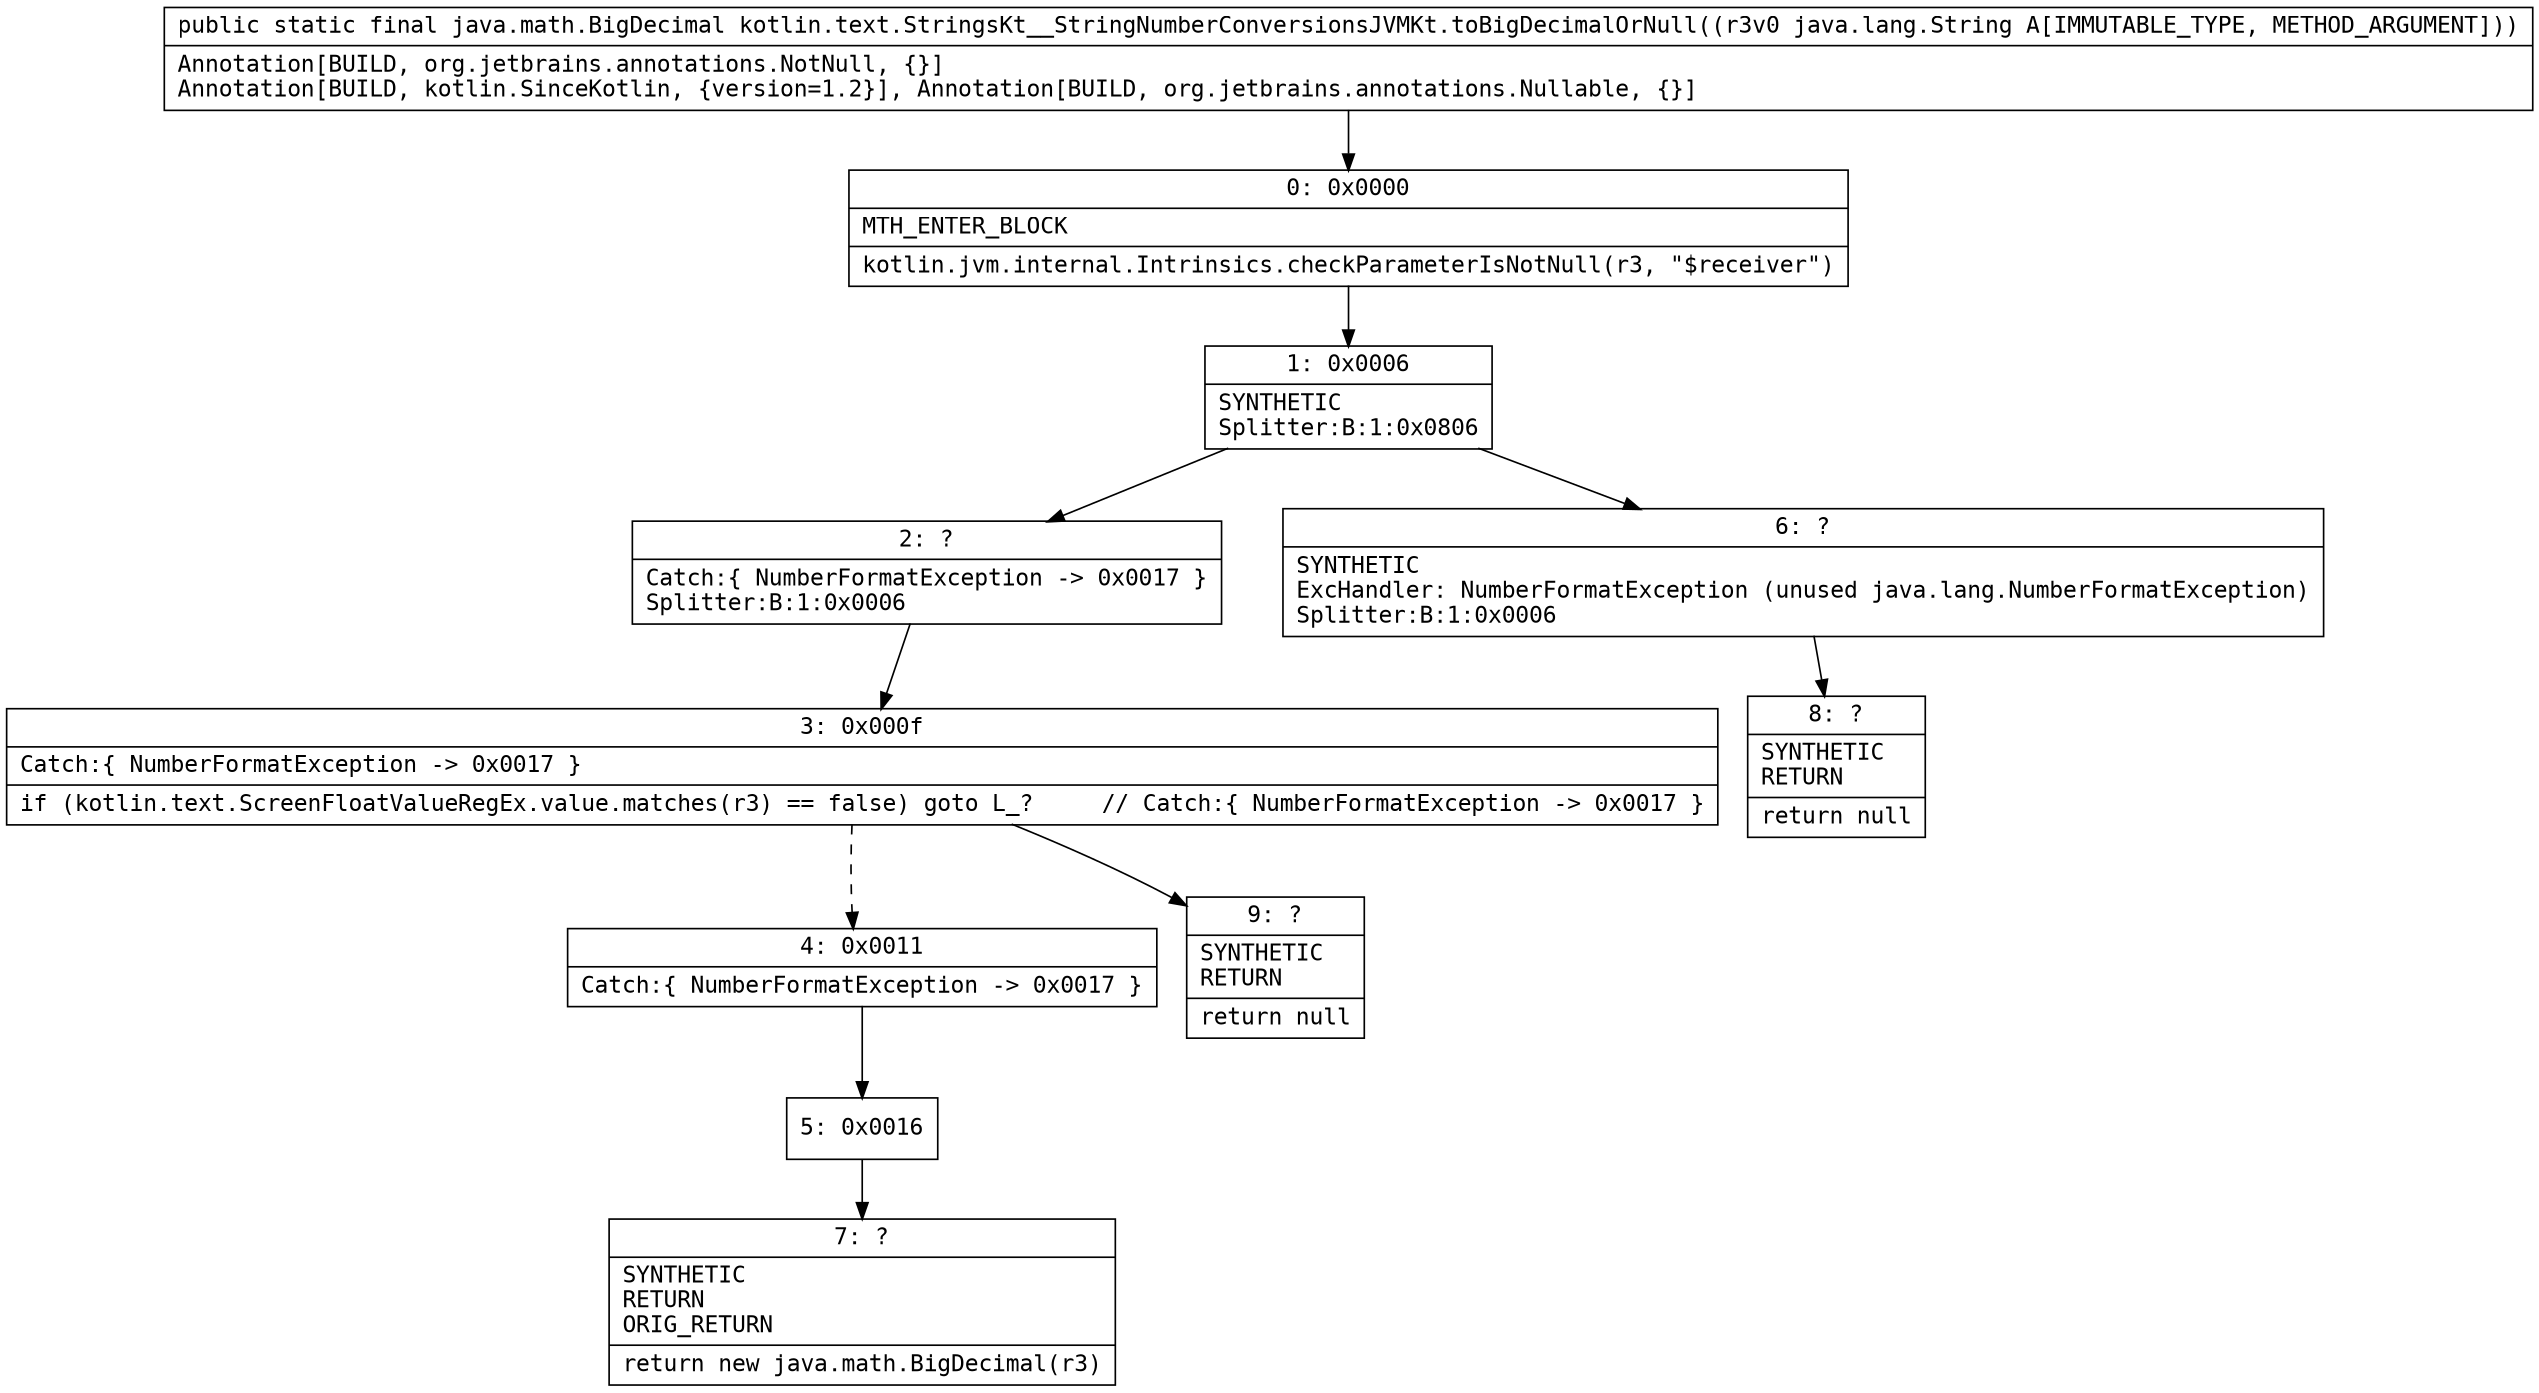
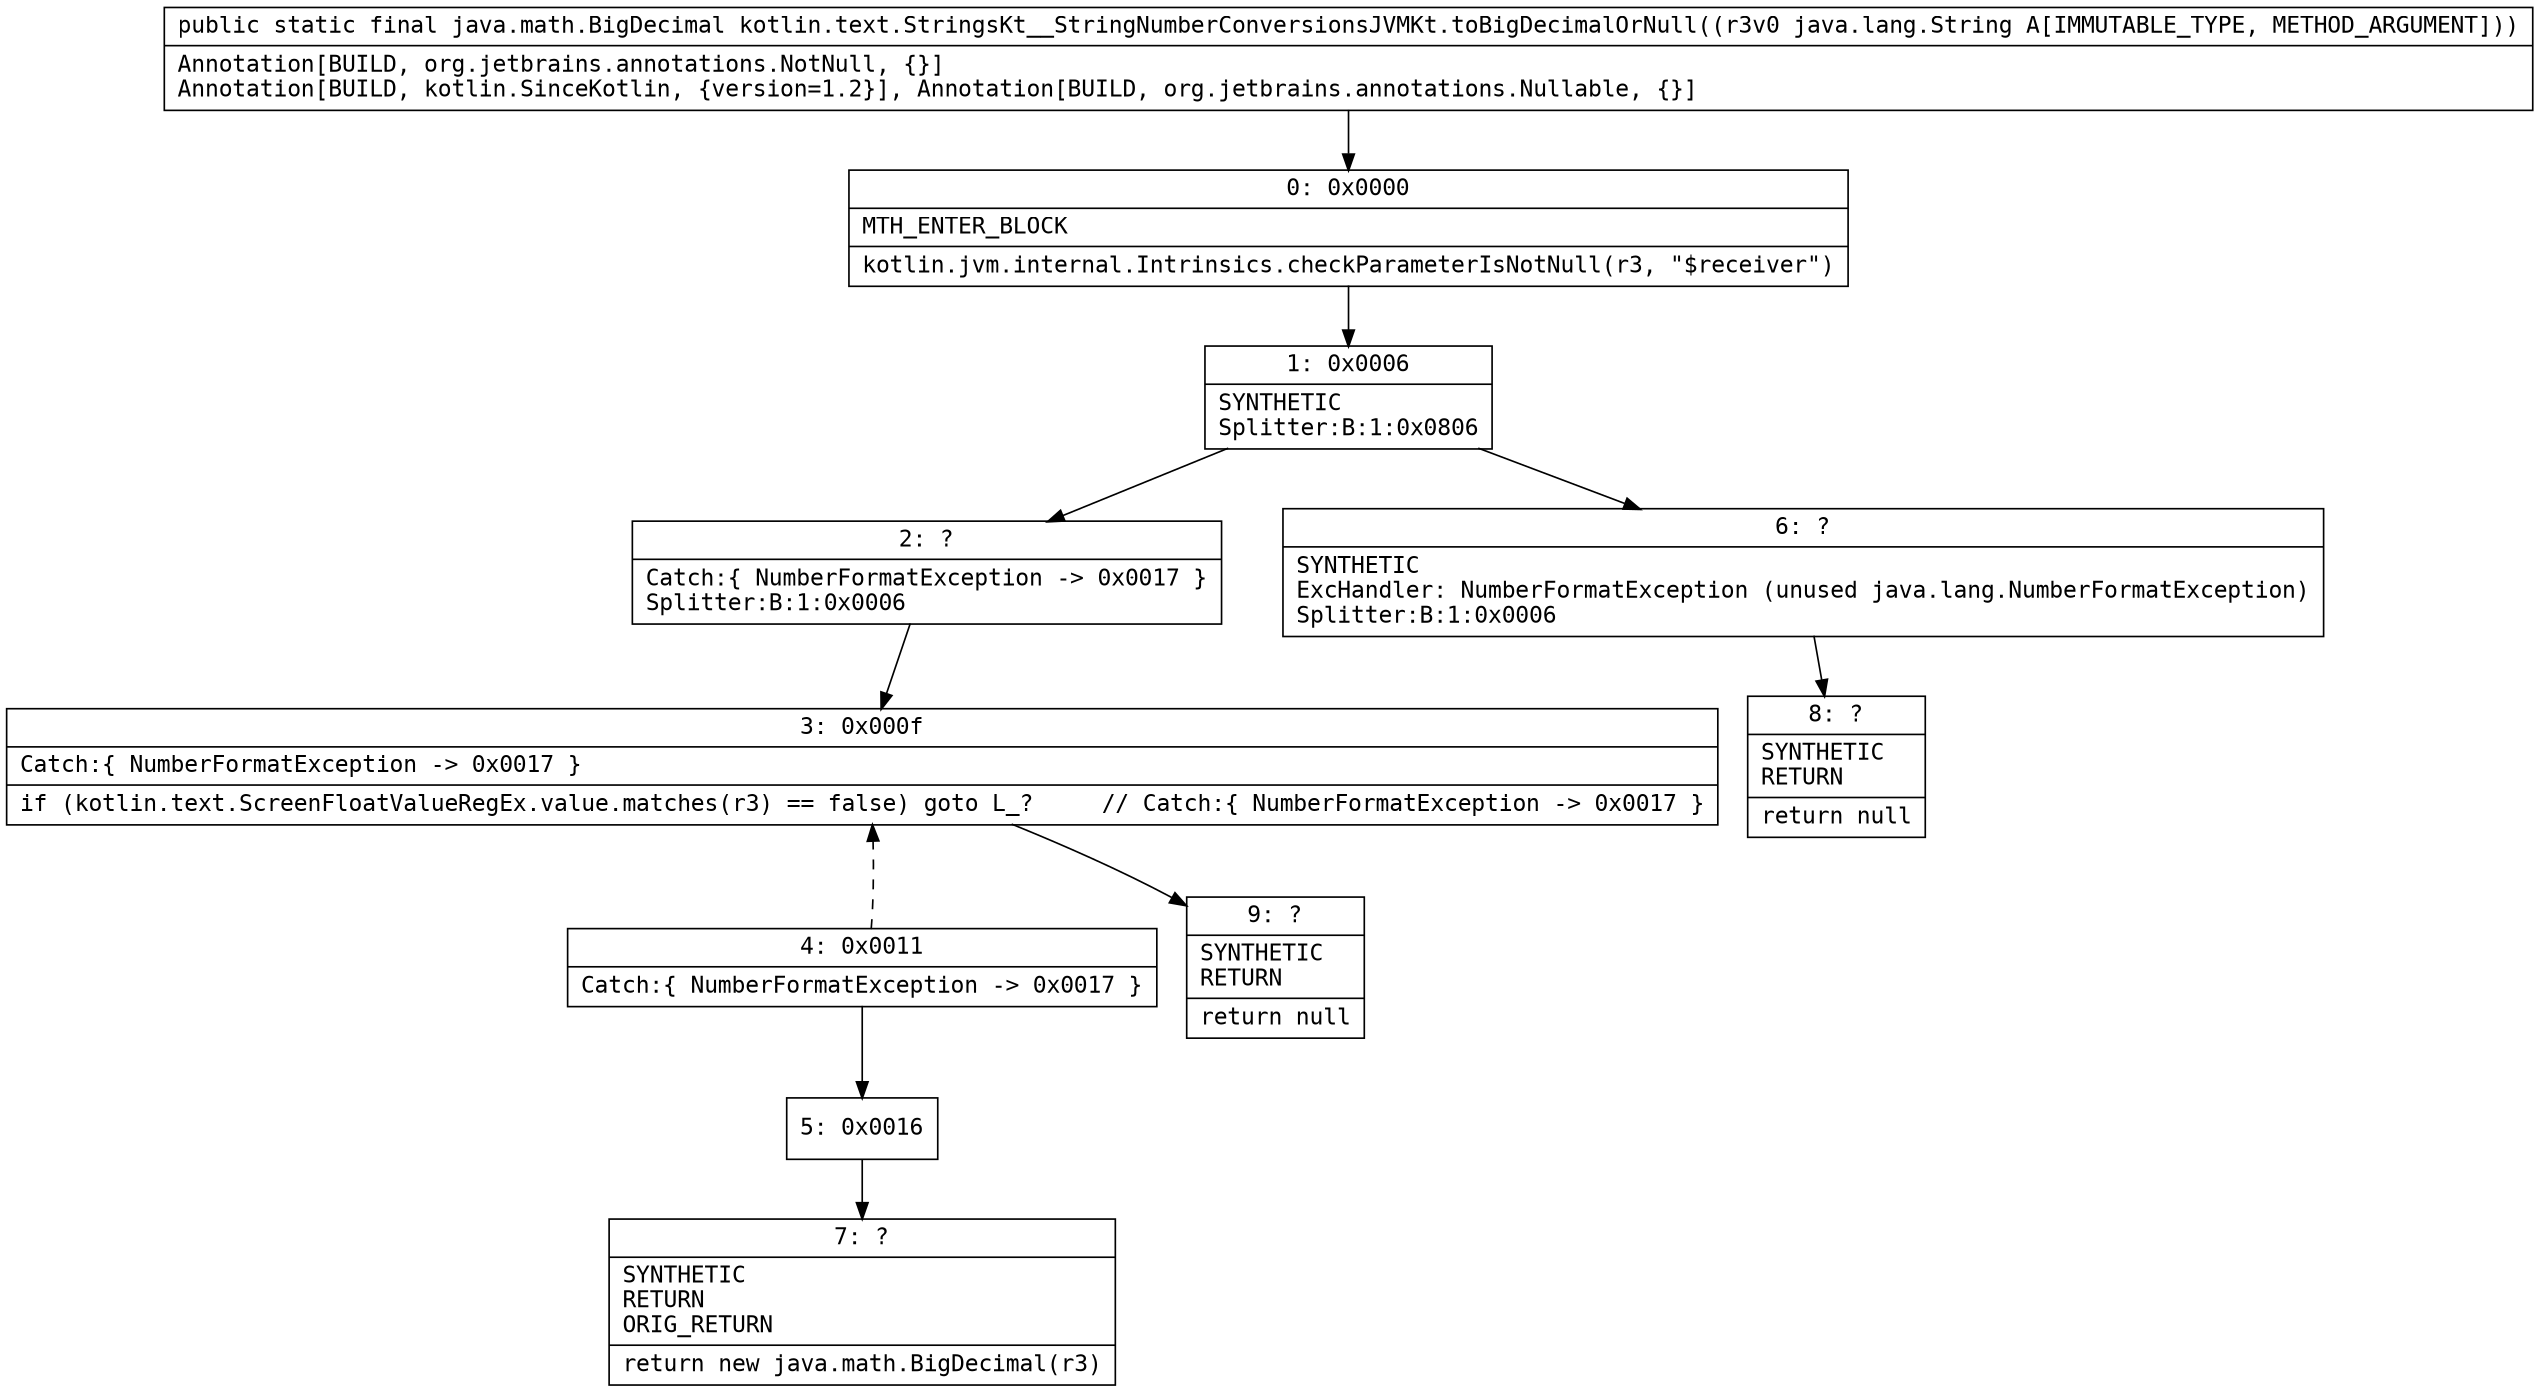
edge "3: 0x000f" -> "4: 0x0011": reversed
